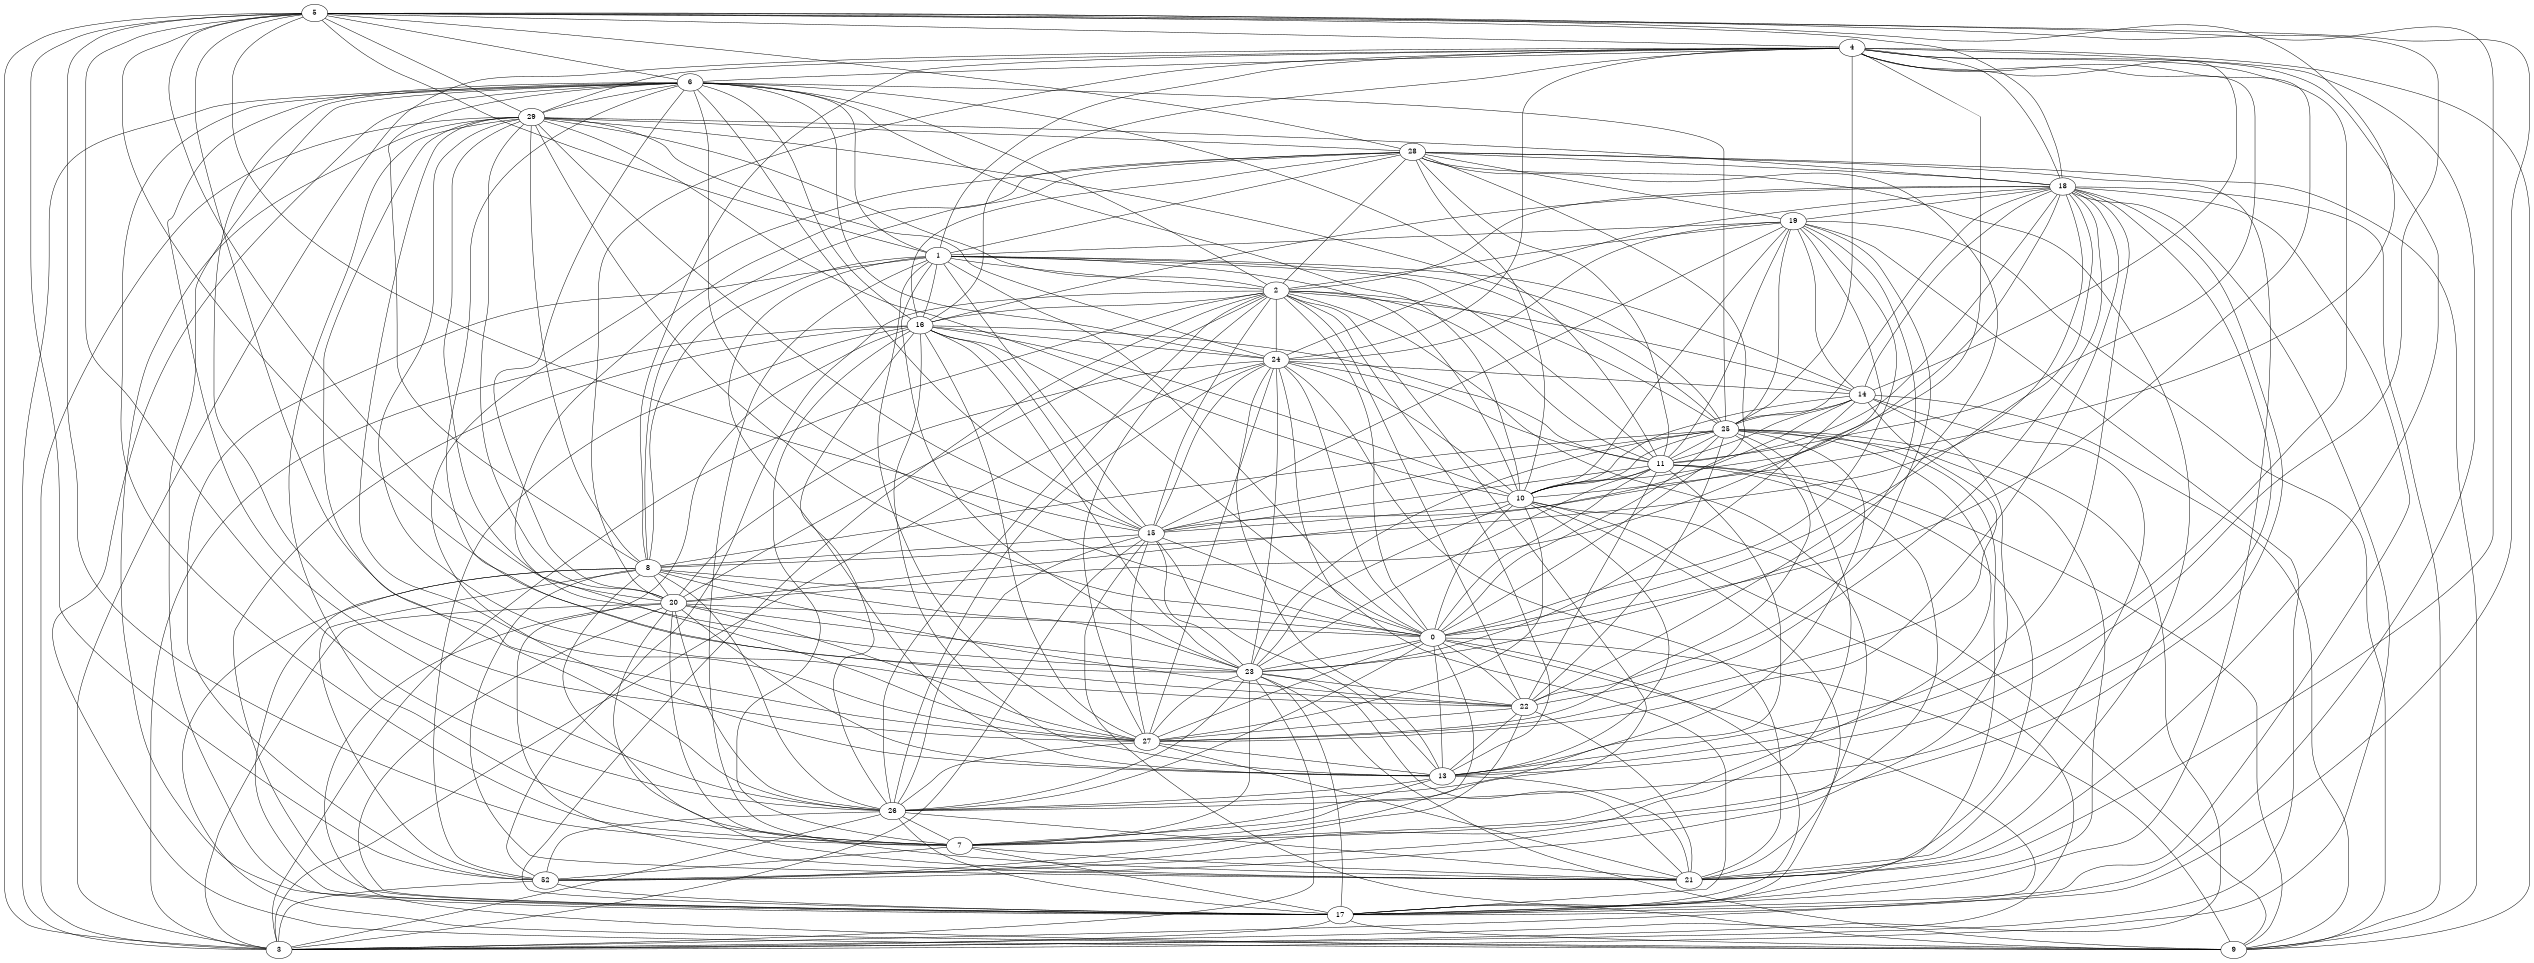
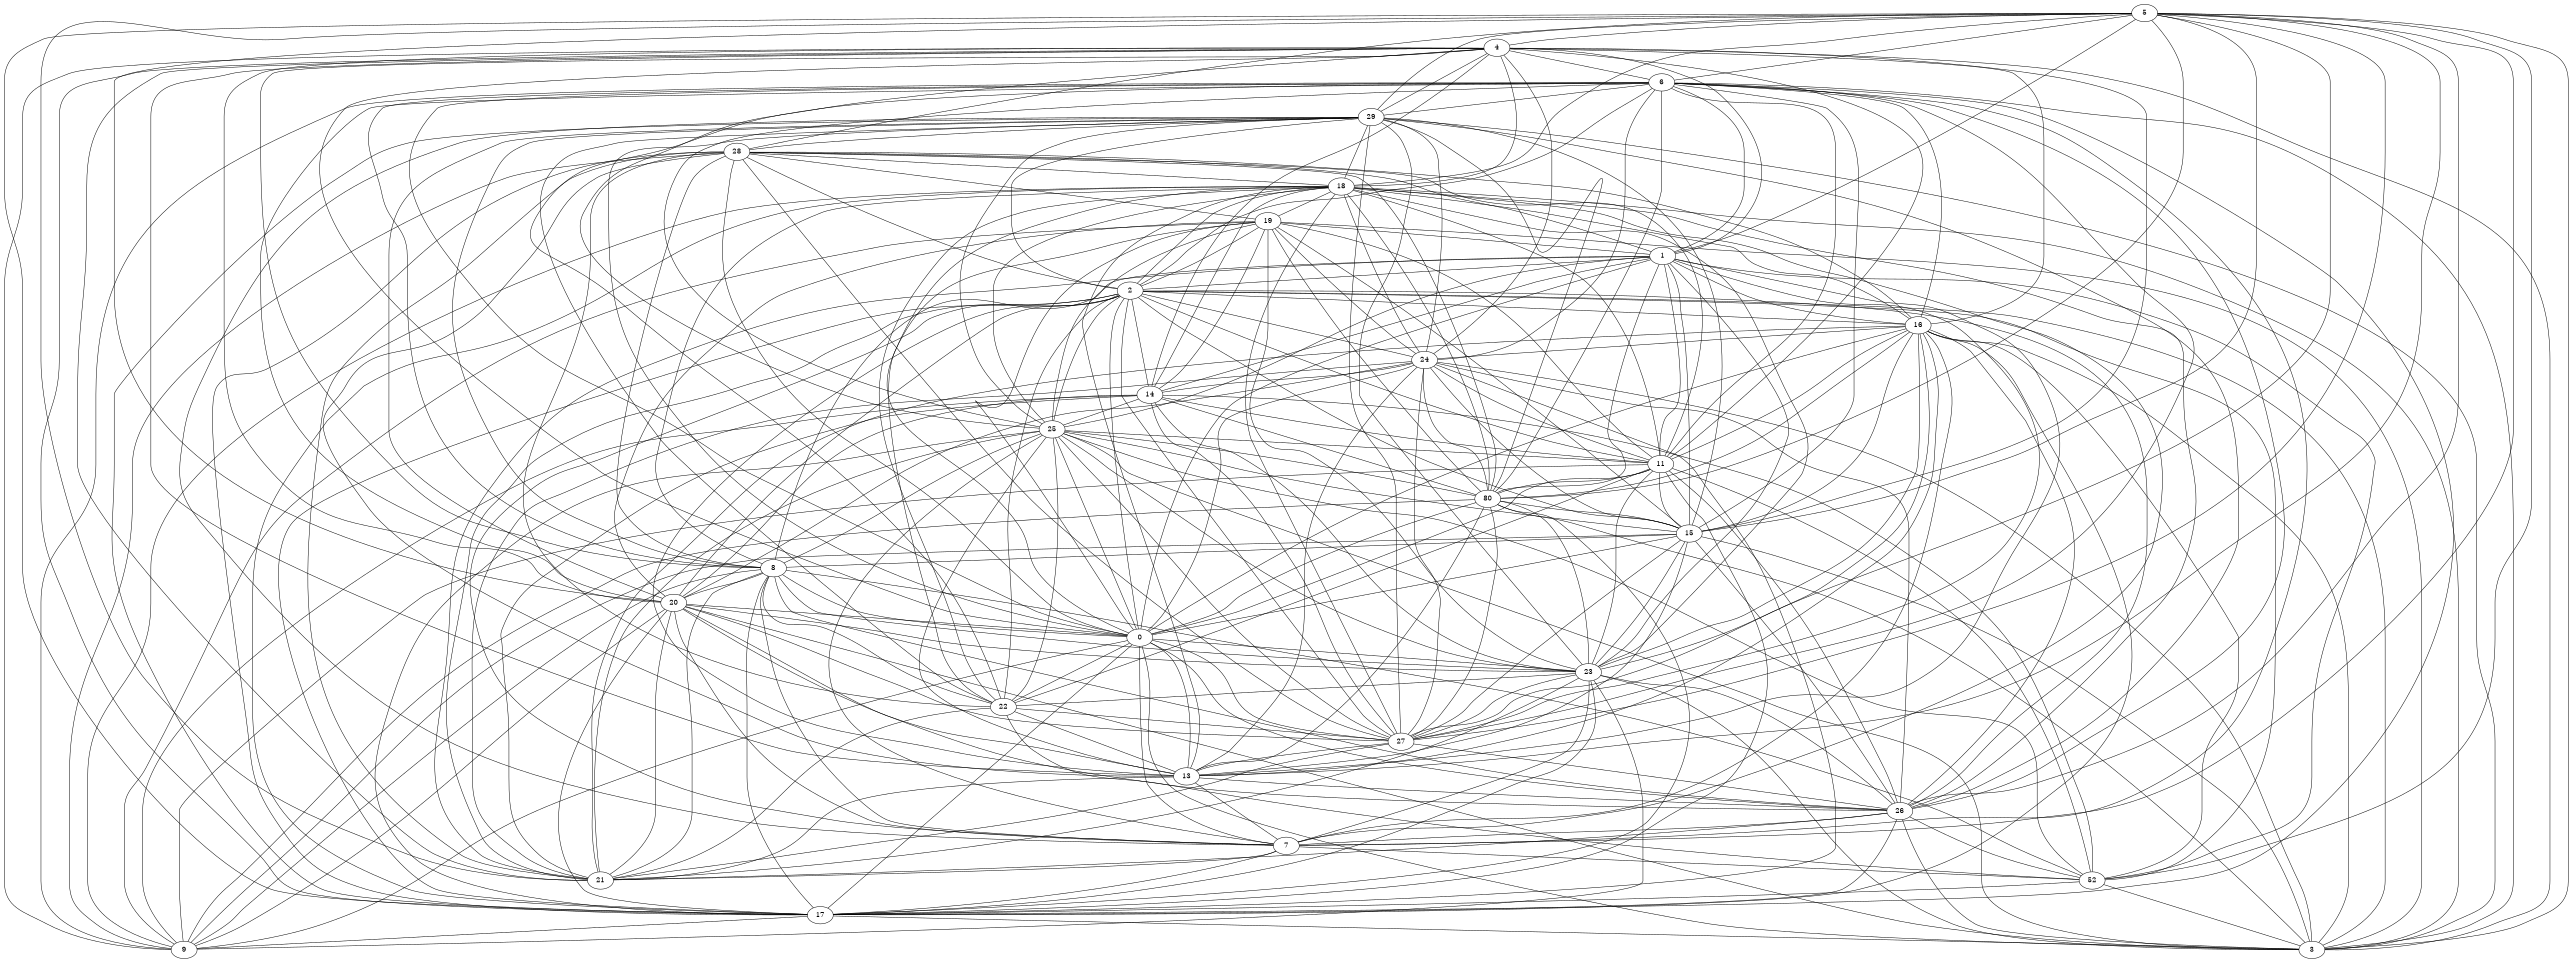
node "10": label "10" -> "80"
edge "24" -- "23": now "18" -- "23"
